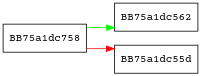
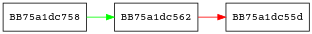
edge "BB75a1dc758" -> "BB75a1dc55d": now "BB75a1dc562" -> "BB75a1dc55d"
